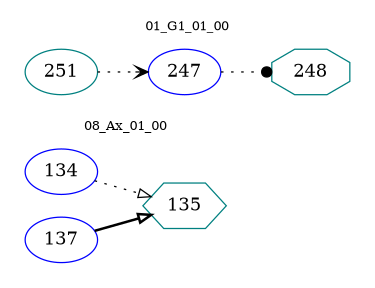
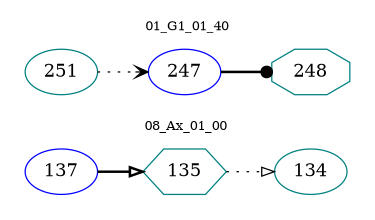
cluster "01_G1_01_00": label "01_G1_01_00" -> "01_G1_01_40"
edge "247" -> "248": style dotted -> bold
node "134": color blue -> teal
edge "134" -> "135": reversed
